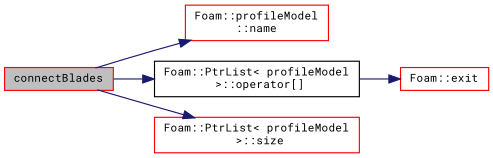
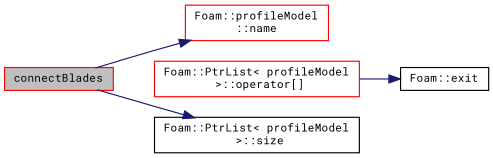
edge "connectBlades" -> "Foam::PtrList< profileModel >::operator[]": removed
node "Foam::PtrList< profileModel >::operator[]": color black -> red
node "Foam::exit": color red -> black
node "Foam::PtrList< profileModel >::size": color red -> black
